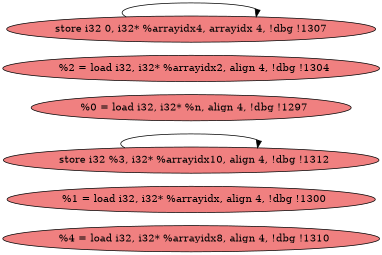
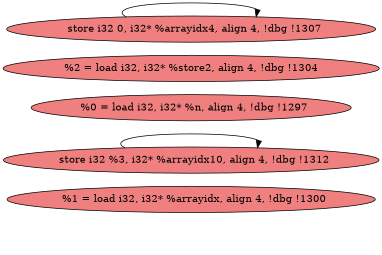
node "store i32 0, i32* %arrayidx4, arrayidx 4, !dbg !1307": label "store i32 0, i32* %arrayidx4, arrayidx 4, !dbg !1307" -> "store i32 0, i32* %arrayidx4, align 4, !dbg !1307"
node "%2 = load i32, i32* %arrayidx2, align 4, !dbg !1304": label "%2 = load i32, i32* %arrayidx2, align 4, !dbg !1304" -> "%2 = load i32, i32* %store2, align 4, !dbg !1304"
node "%4 = load i32, i32* %arrayidx8, align 4, !dbg !1310": removed
